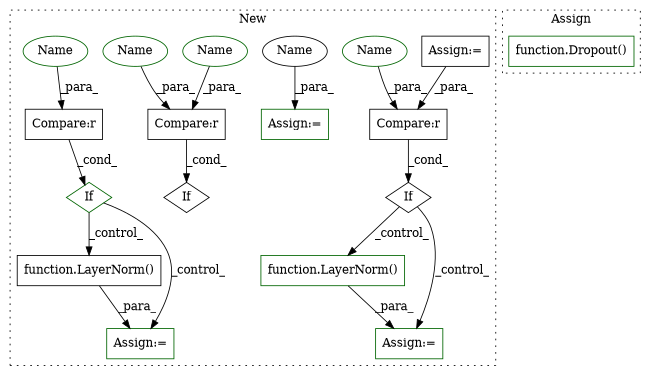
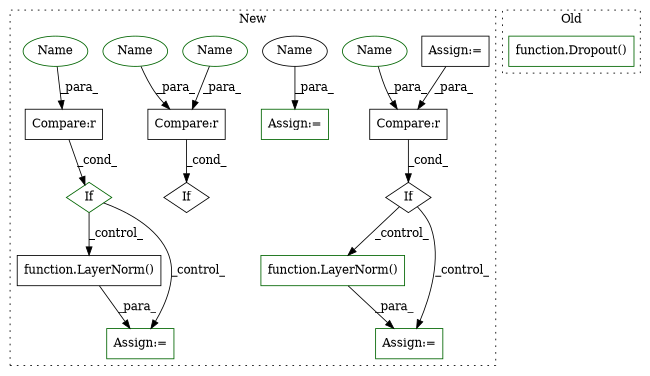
cluster "Assign": label "Assign" -> "Old"
